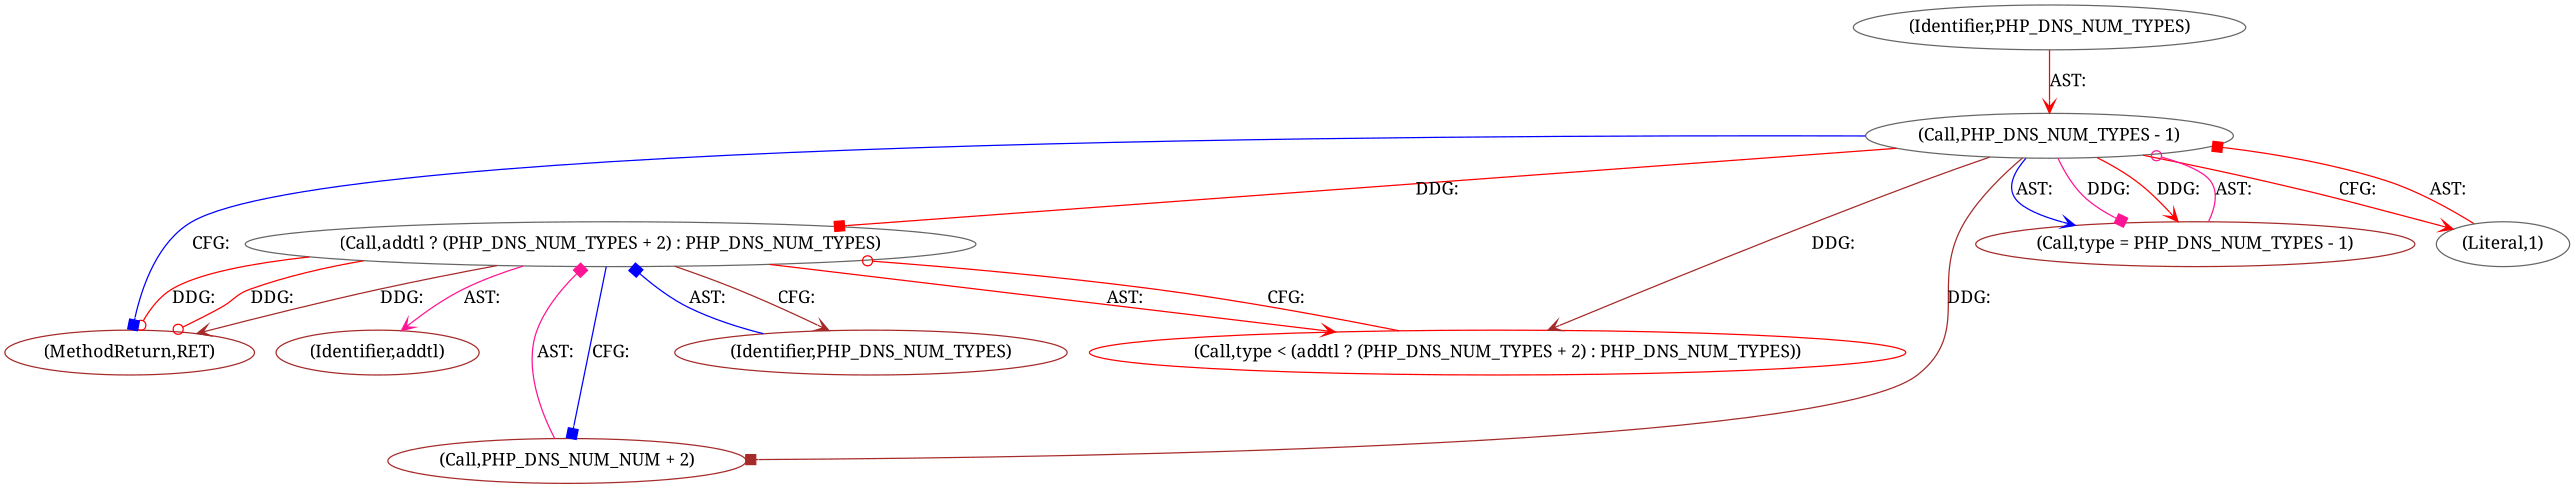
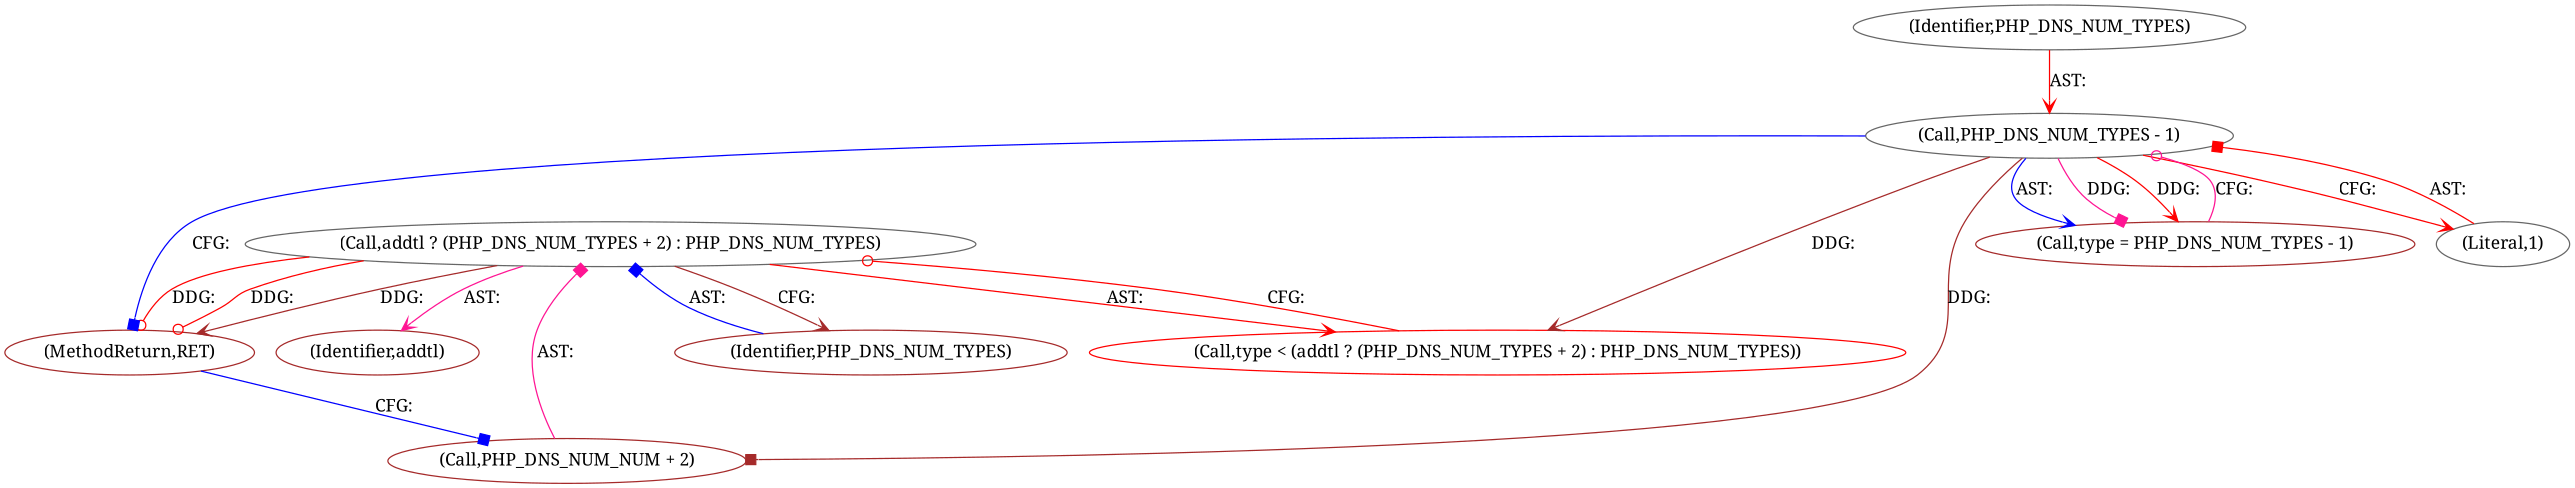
edge "(Call,PHP_DNS_NUM_TYPES - 1)" -> "(Call,addtl ? (PHP_DNS_NUM_TYPES + 2) : PHP_DNS_NUM_TYPES)": removed, label "DDG:"
edge "(Call,type = PHP_DNS_NUM_TYPES - 1)" -> "(Call,PHP_DNS_NUM_TYPES - 1)": label "AST: " -> "CFG: "
edge "(Call,addtl ? (PHP_DNS_NUM_TYPES + 2) : PHP_DNS_NUM_TYPES)" -> "(Call,PHP_DNS_NUM_NUM + 2)": now "(MethodReturn,RET)" -> "(Call,PHP_DNS_NUM_NUM + 2)"
